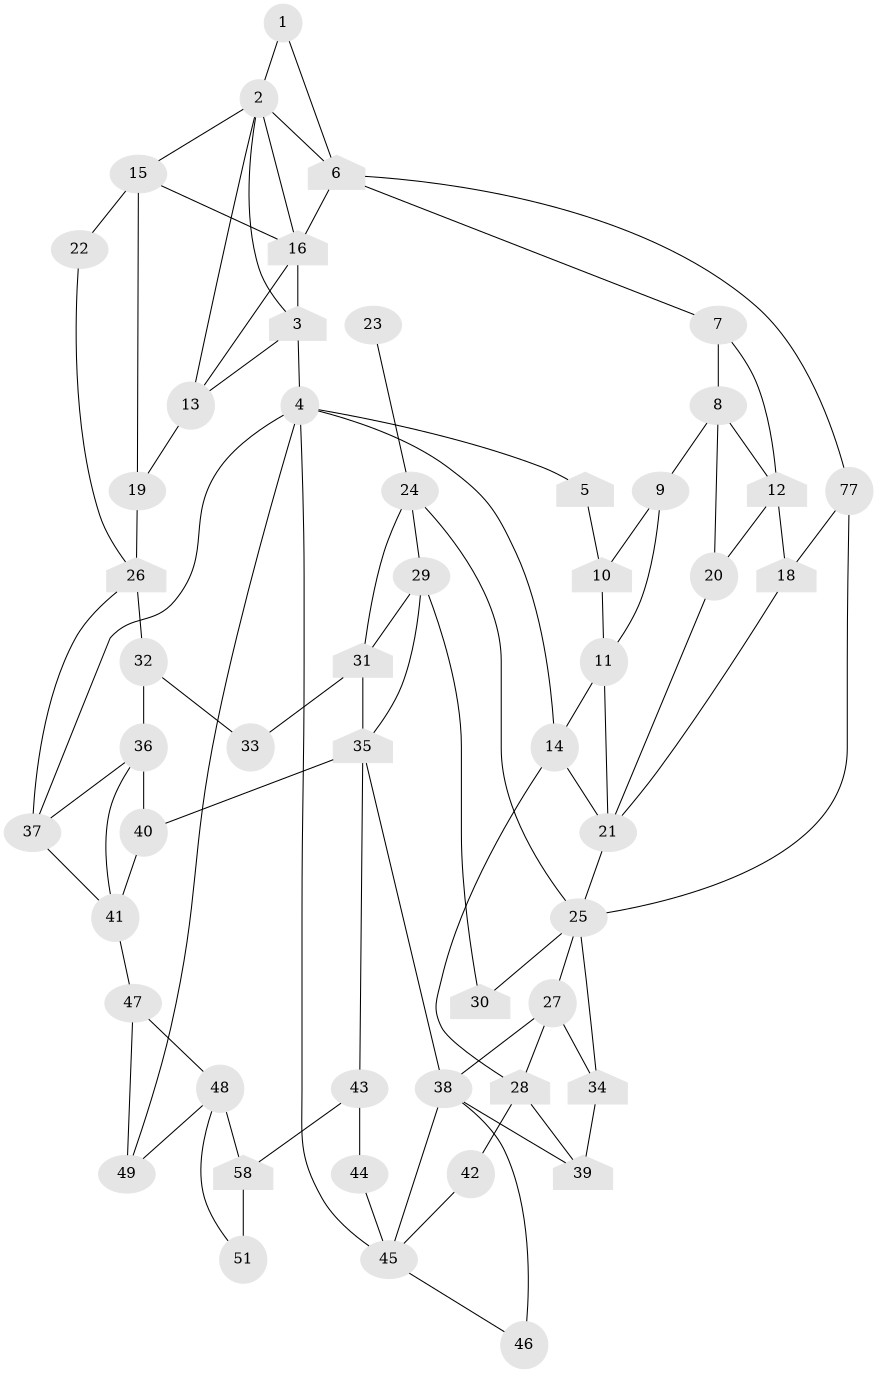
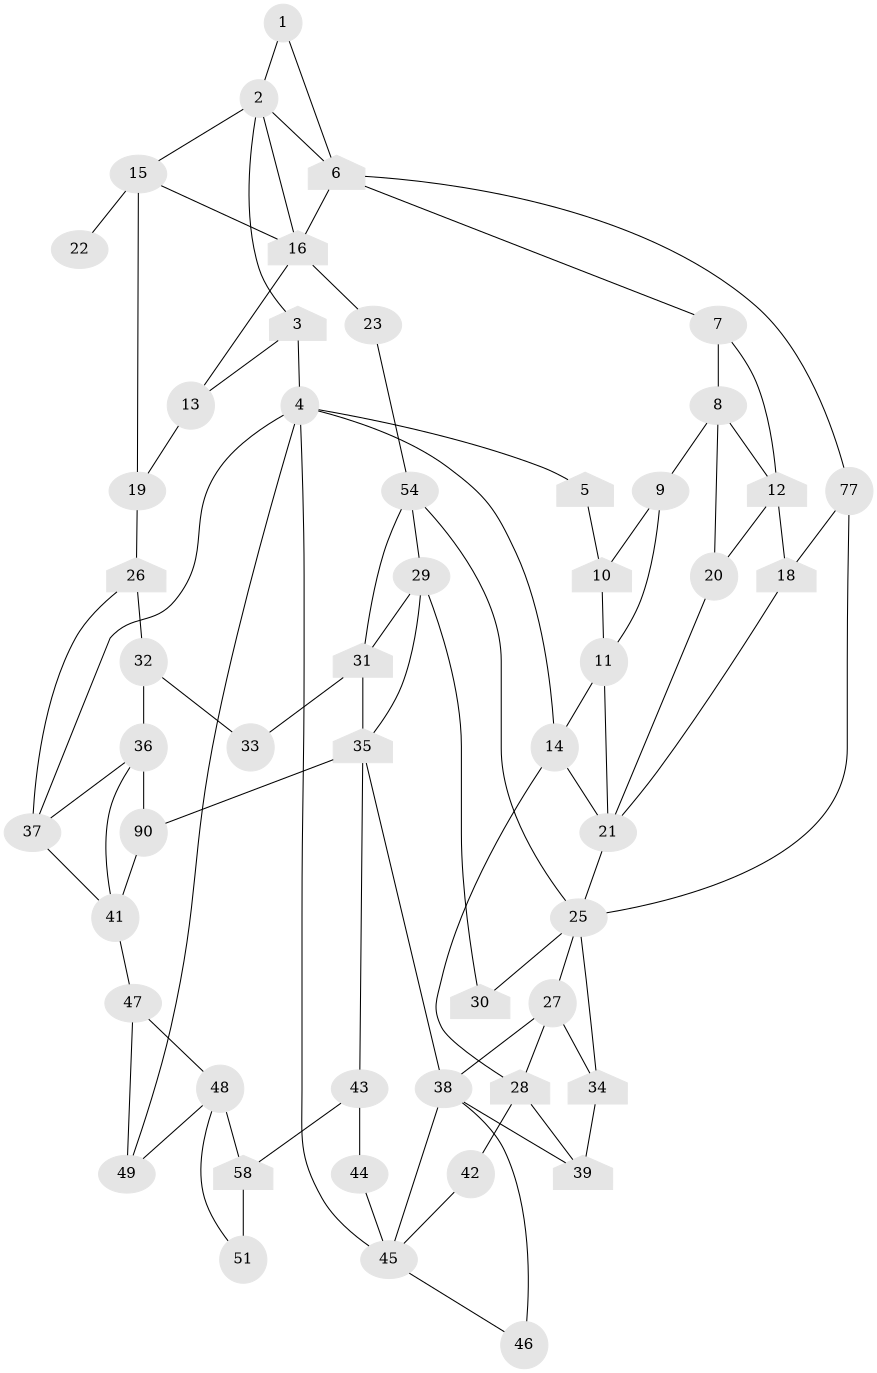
edge "2" -- "13": removed
edge "16" -- "3": now "16" -- "23"
edge "22" -- "26": removed
node "24": label "24" -> "54"
node "40": label "40" -> "90"
